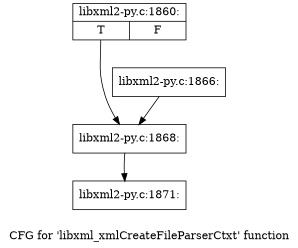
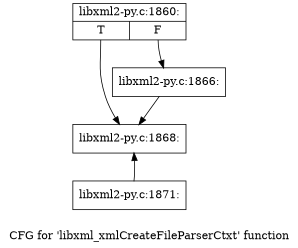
edge "libxml2-py.c:1860:" -> "libxml2-py.c:1866:": added
edge "libxml2-py.c:1868:" -> "libxml2-py.c:1871:": reversed
